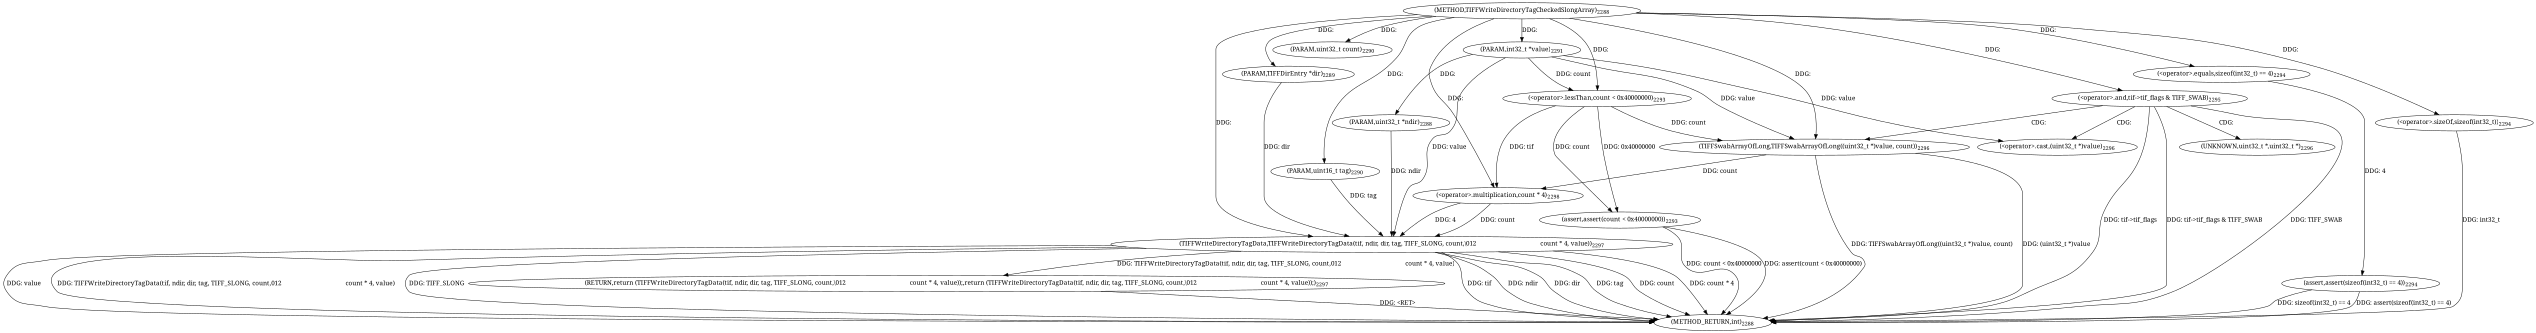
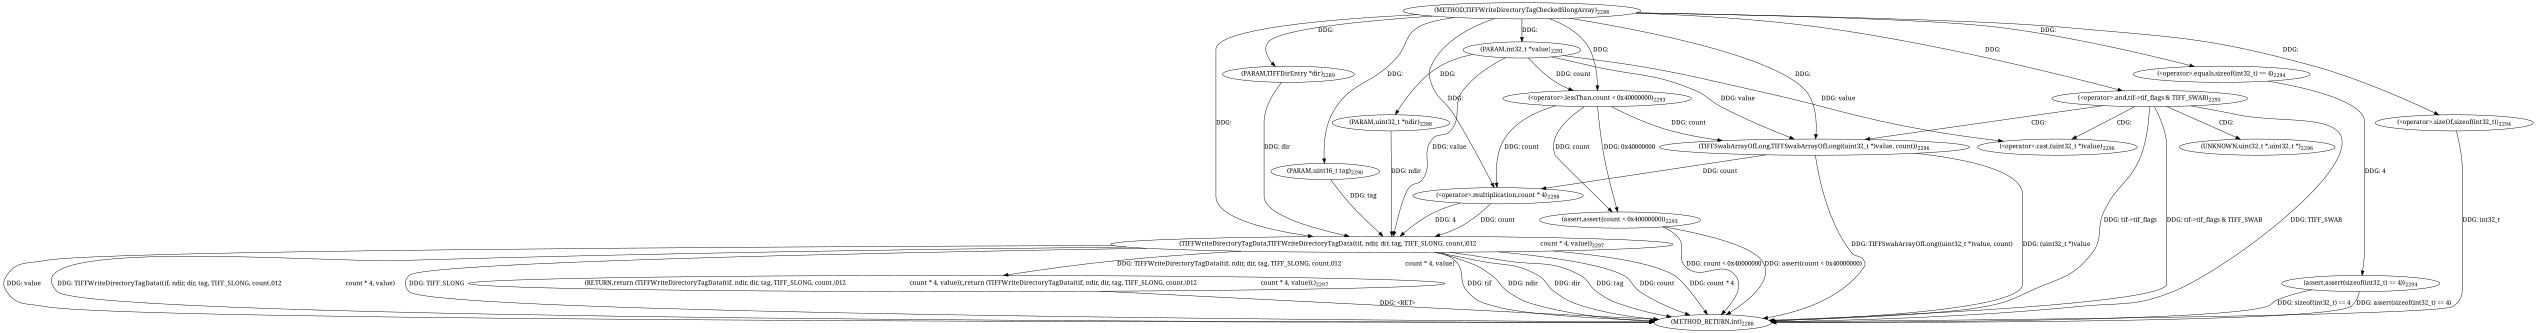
node "(PARAM,uint32_t count)": removed
edge "(<operator>.lessThan,count < 0x40000000)" -> "(<operator>.multiplication,count * 4)": label "DDG: tif" -> "DDG: count"
